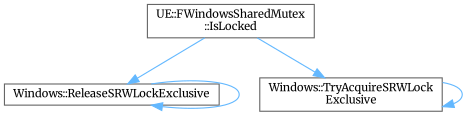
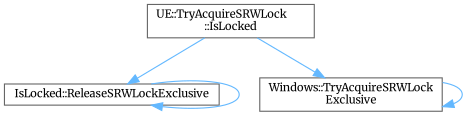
node "UE::FWindowsSharedMutex ::IsLocked": label "UE::FWindowsSharedMutex ::IsLocked" -> "UE::TryAcquireSRWLock ::IsLocked"
node "Windows::ReleaseSRWLockExclusive": label "Windows::ReleaseSRWLockExclusive" -> "IsLocked::ReleaseSRWLockExclusive"
